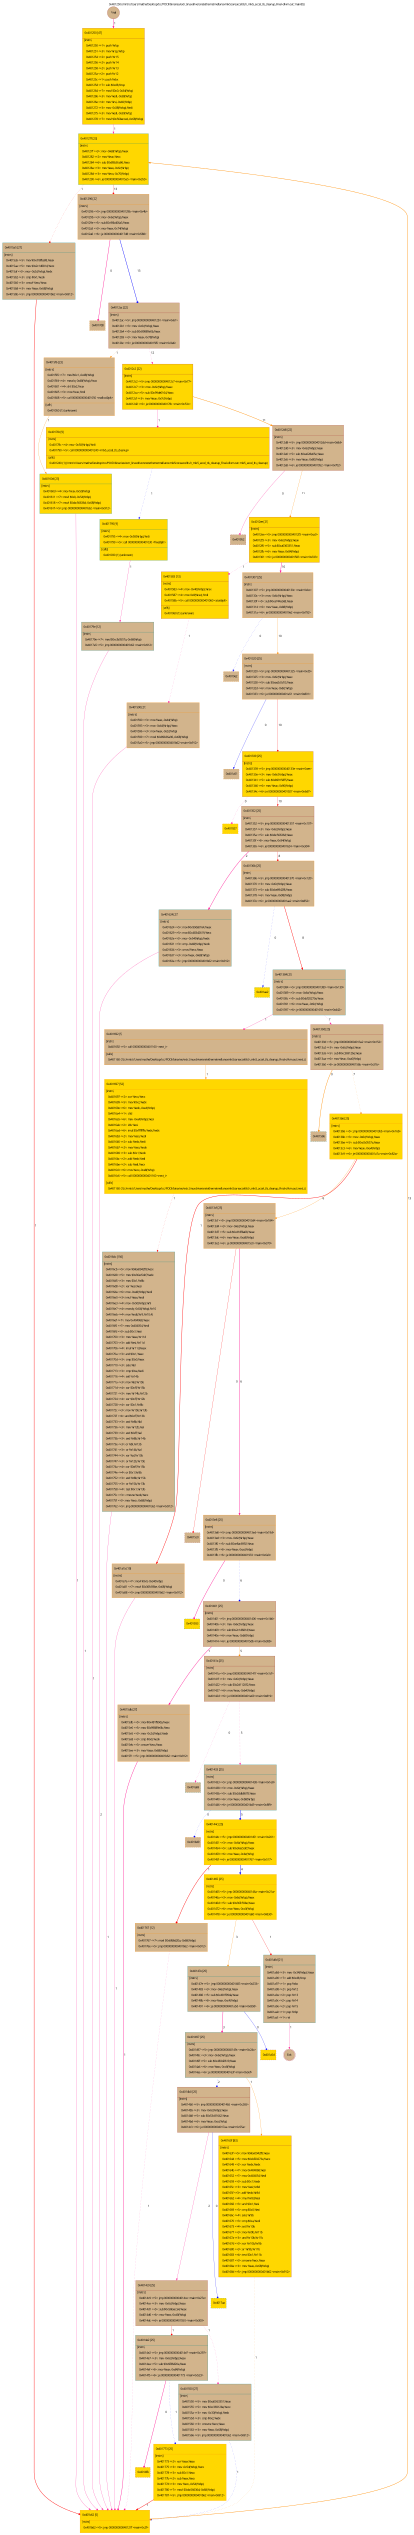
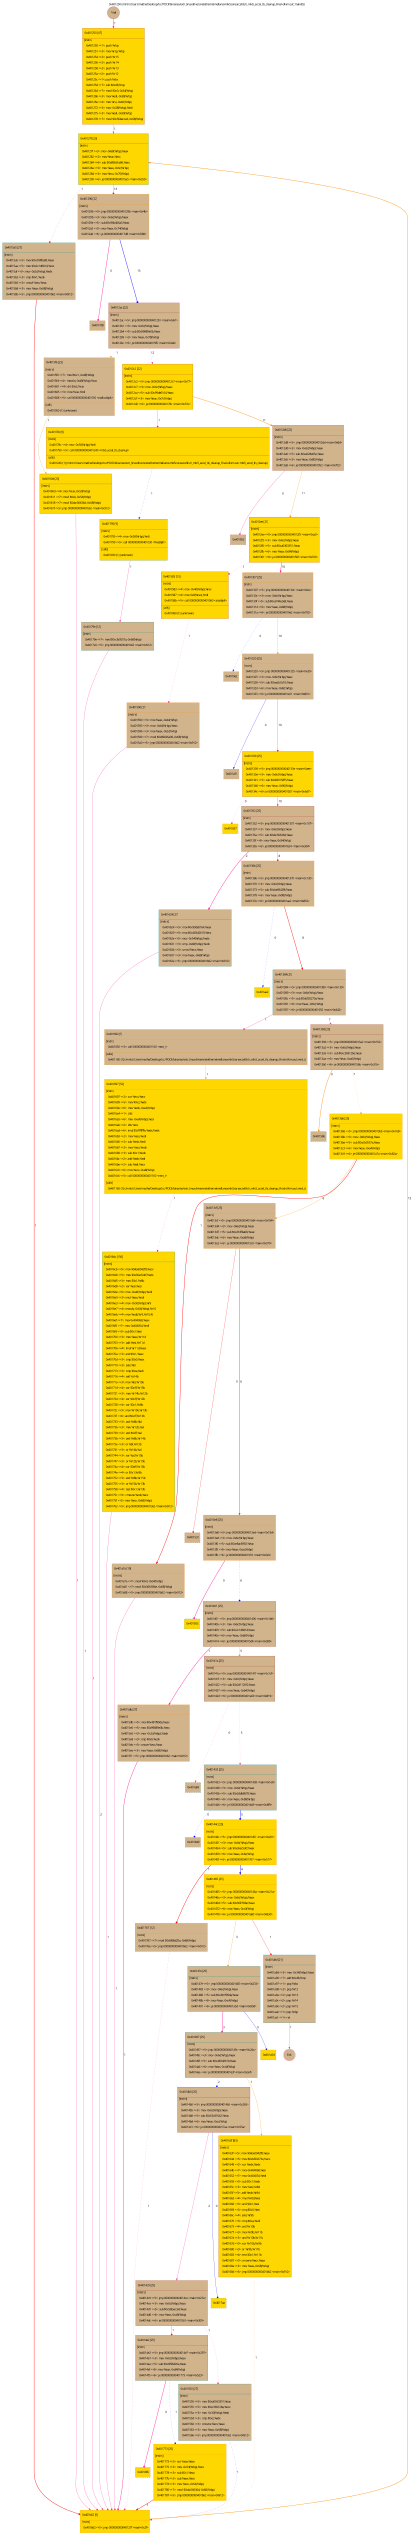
node "0x4016cb [156]": fillcolor tan -> gold
